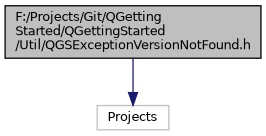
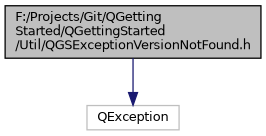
node "Projects": label "Projects" -> "QException"
